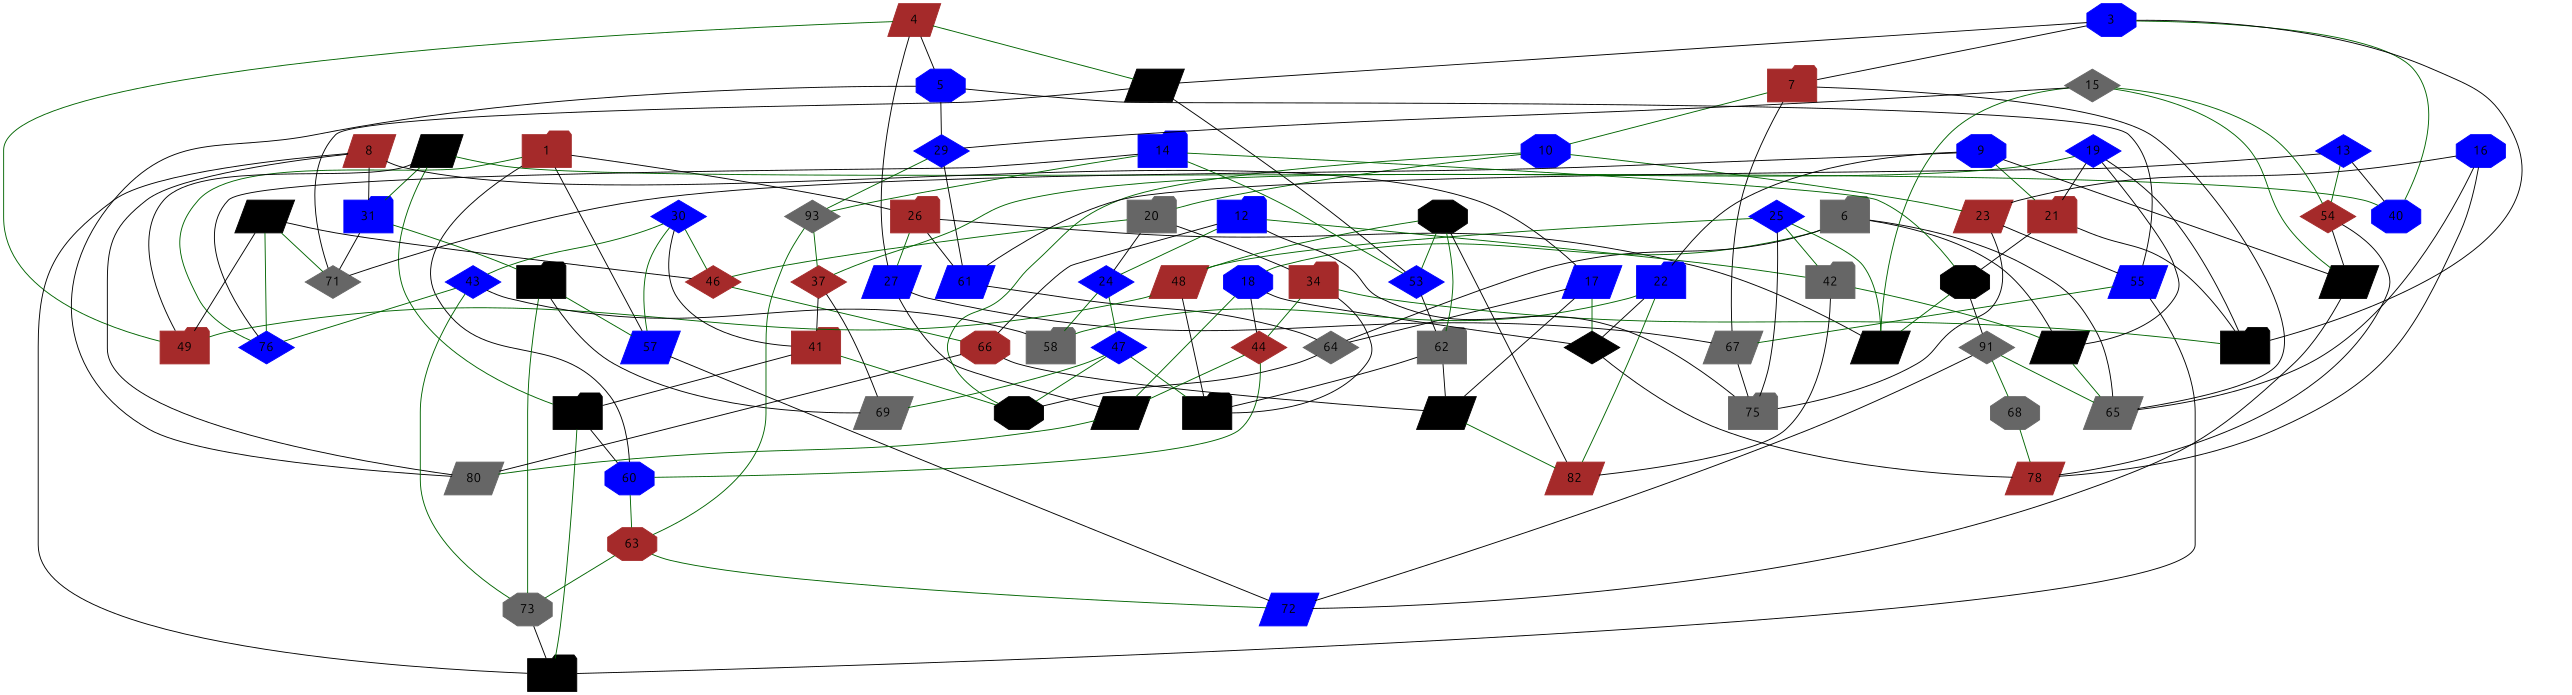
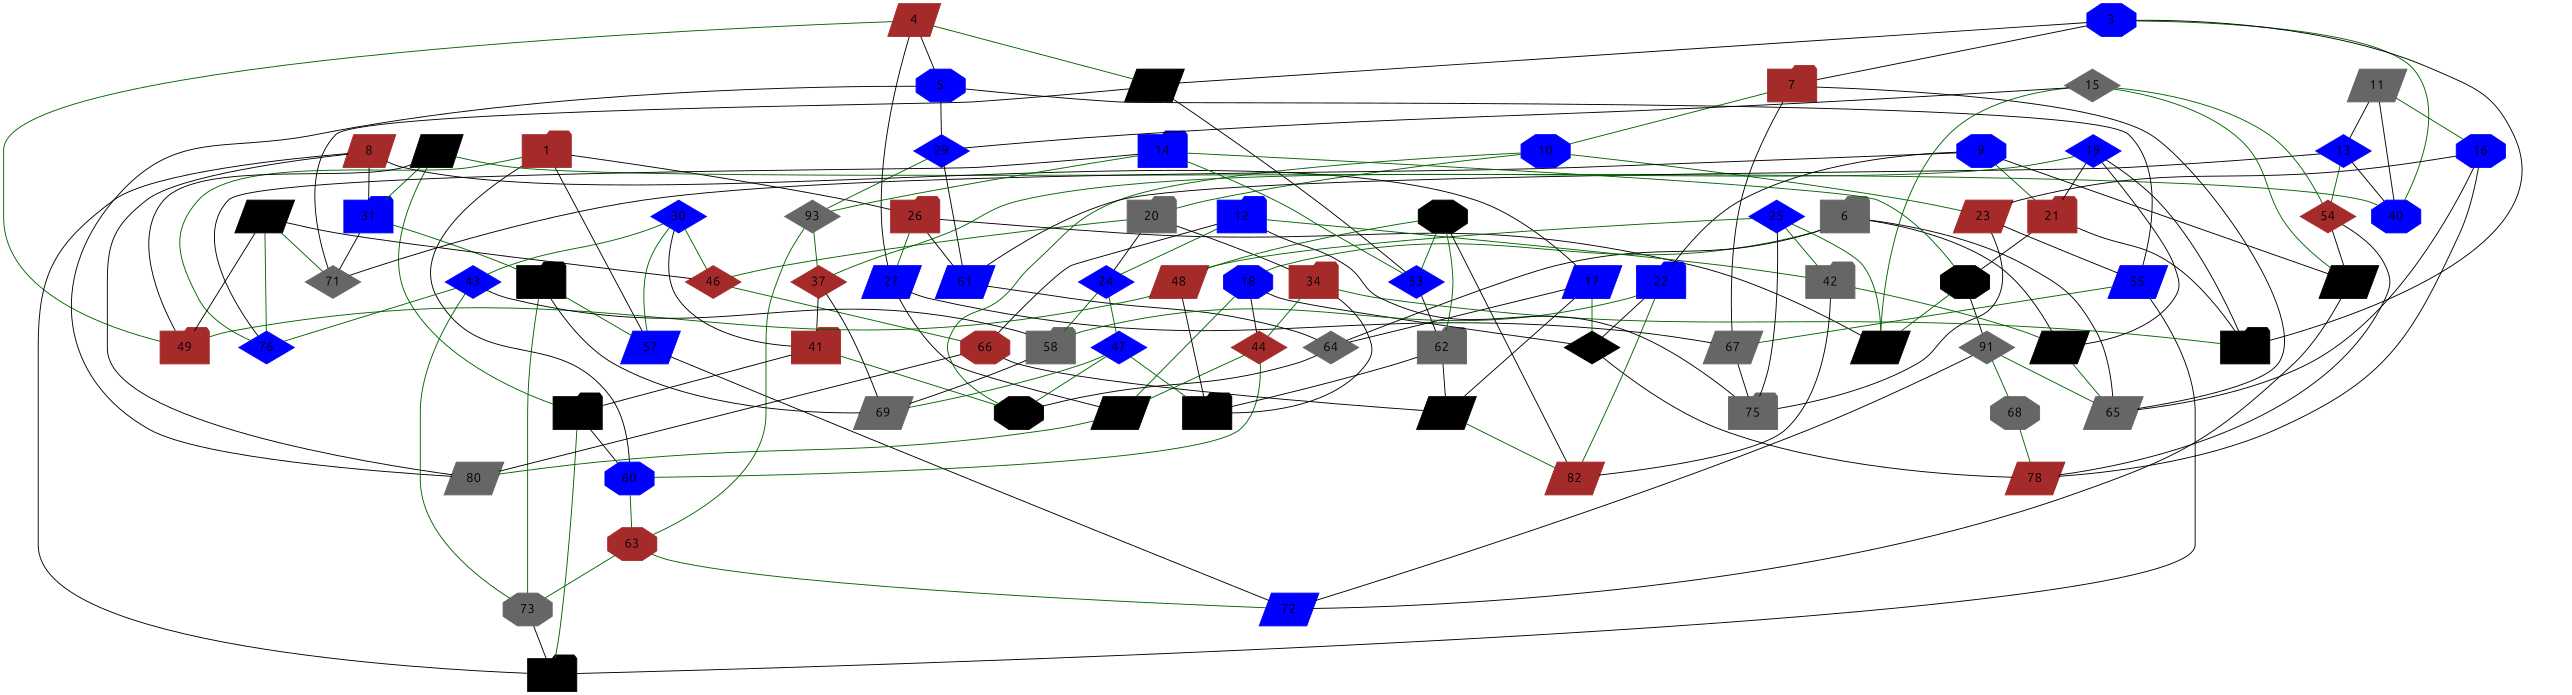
node "11": added
edge "58" -- "69": added
